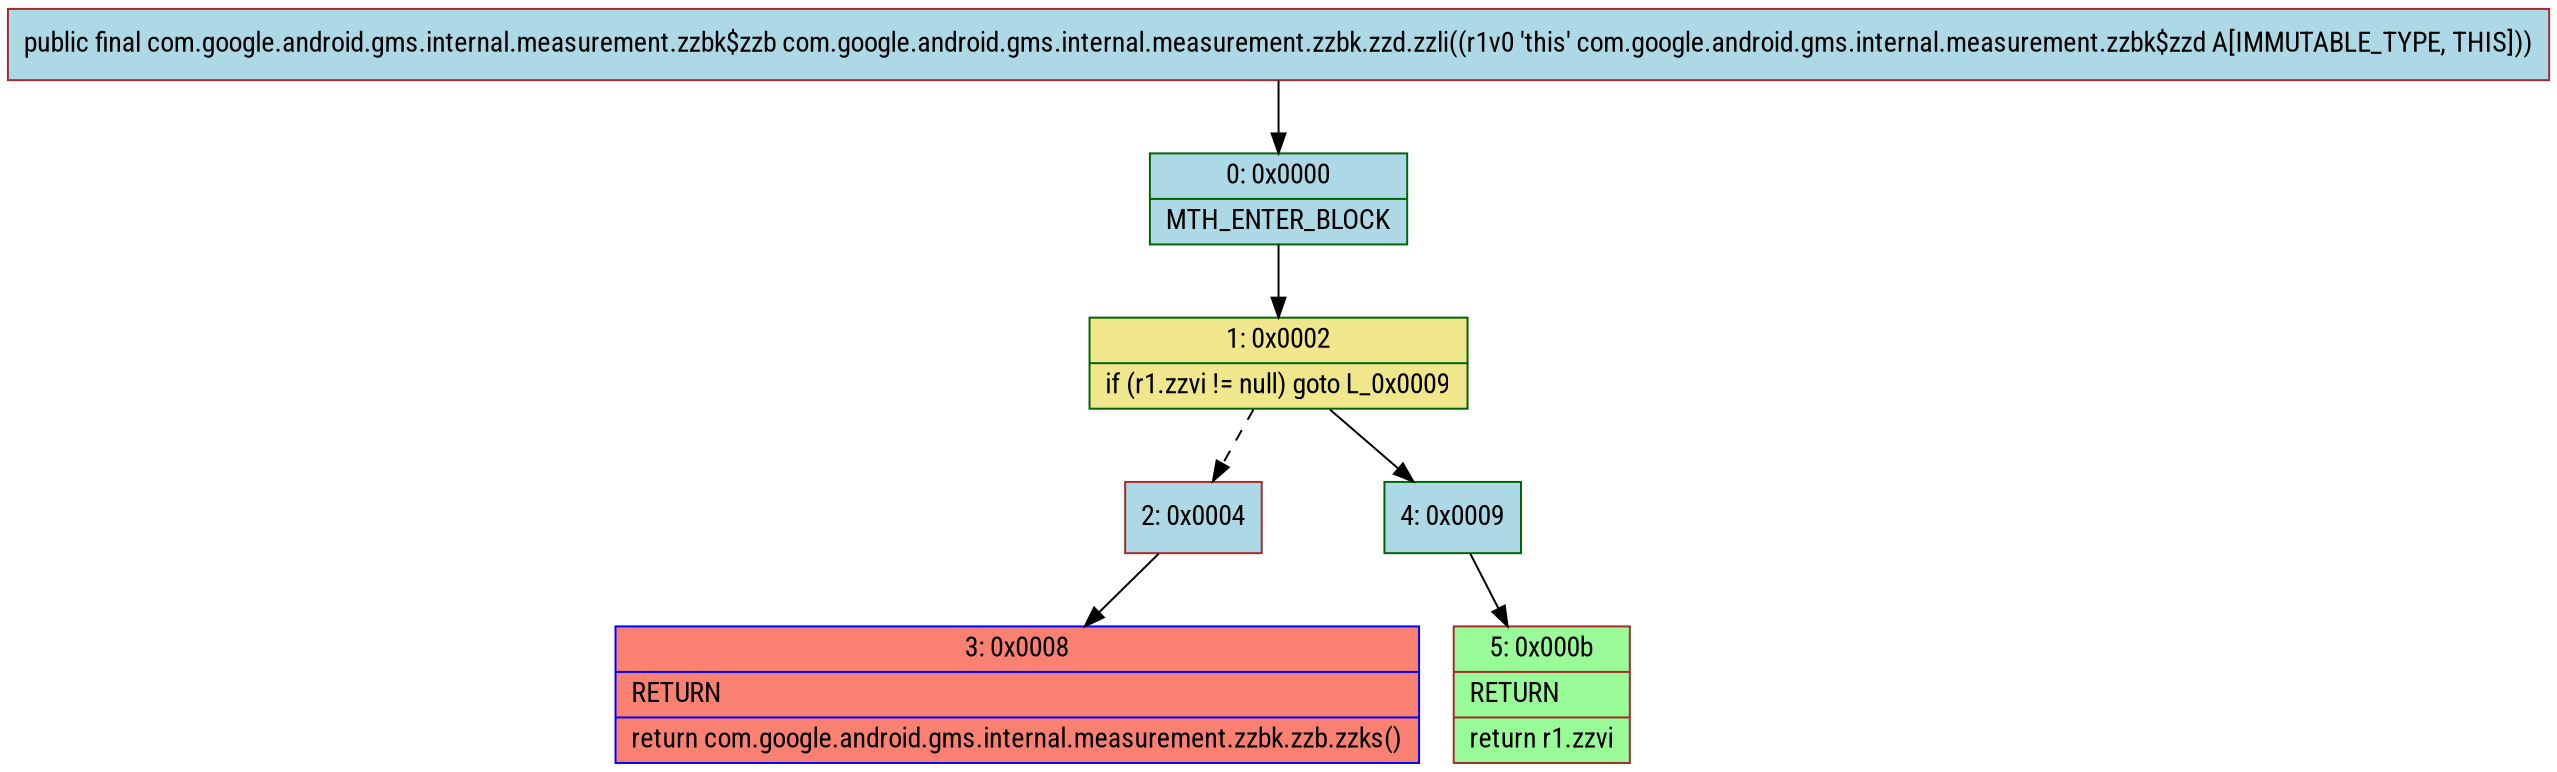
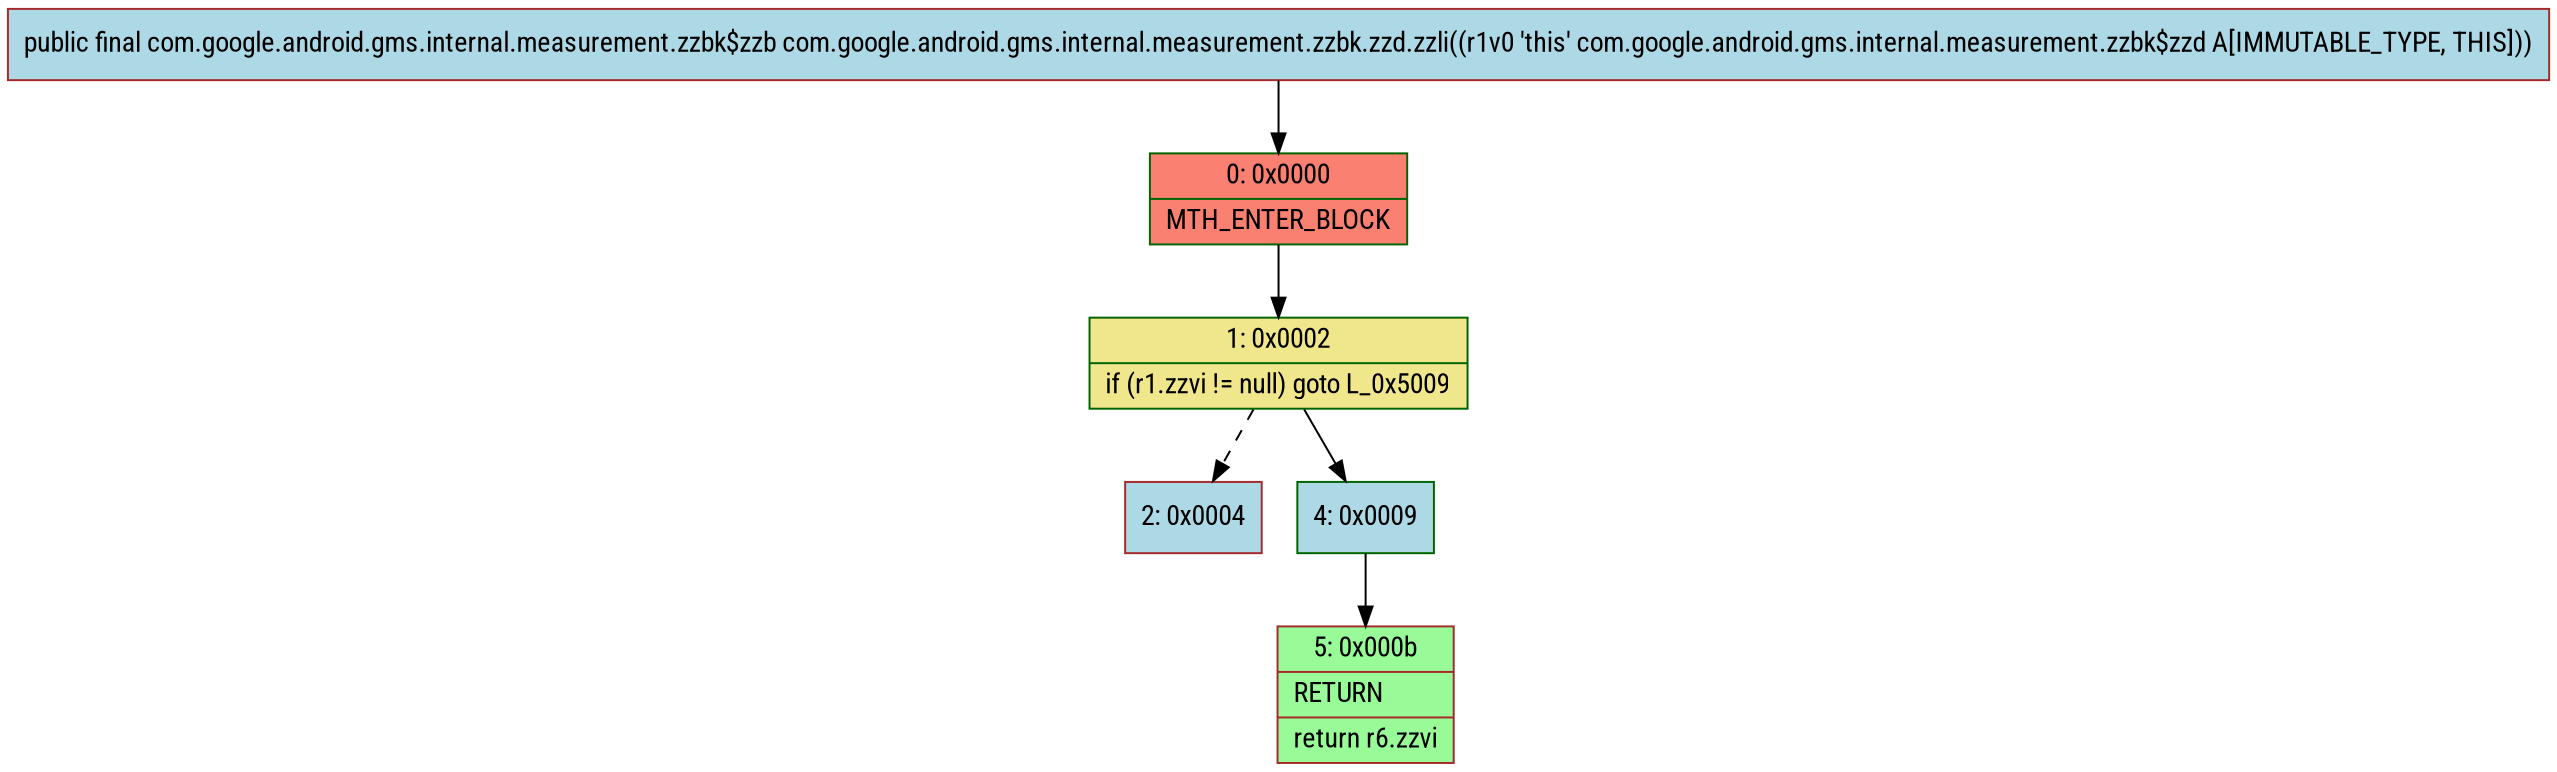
node "0: 0x0000": fillcolor lightblue -> salmon
node "1: 0x0002": text "if (r1.zzvi != null) goto L_0x0009" -> "if (r1.zzvi != null) goto L_0x5009"
node "3: 0x0008": removed
node "5: 0x000b": text "return r1.zzvi" -> "return r6.zzvi"
